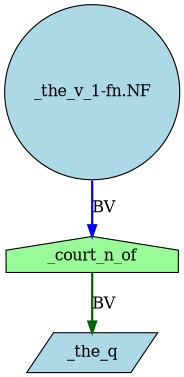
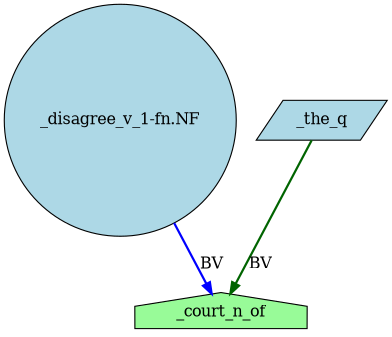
node "_the_v_1-fn.NF": label "_the_v_1-fn.NF" -> "_disagree_v_1-fn.NF"
edge "_court_n_of" -> "_the_q": reversed
